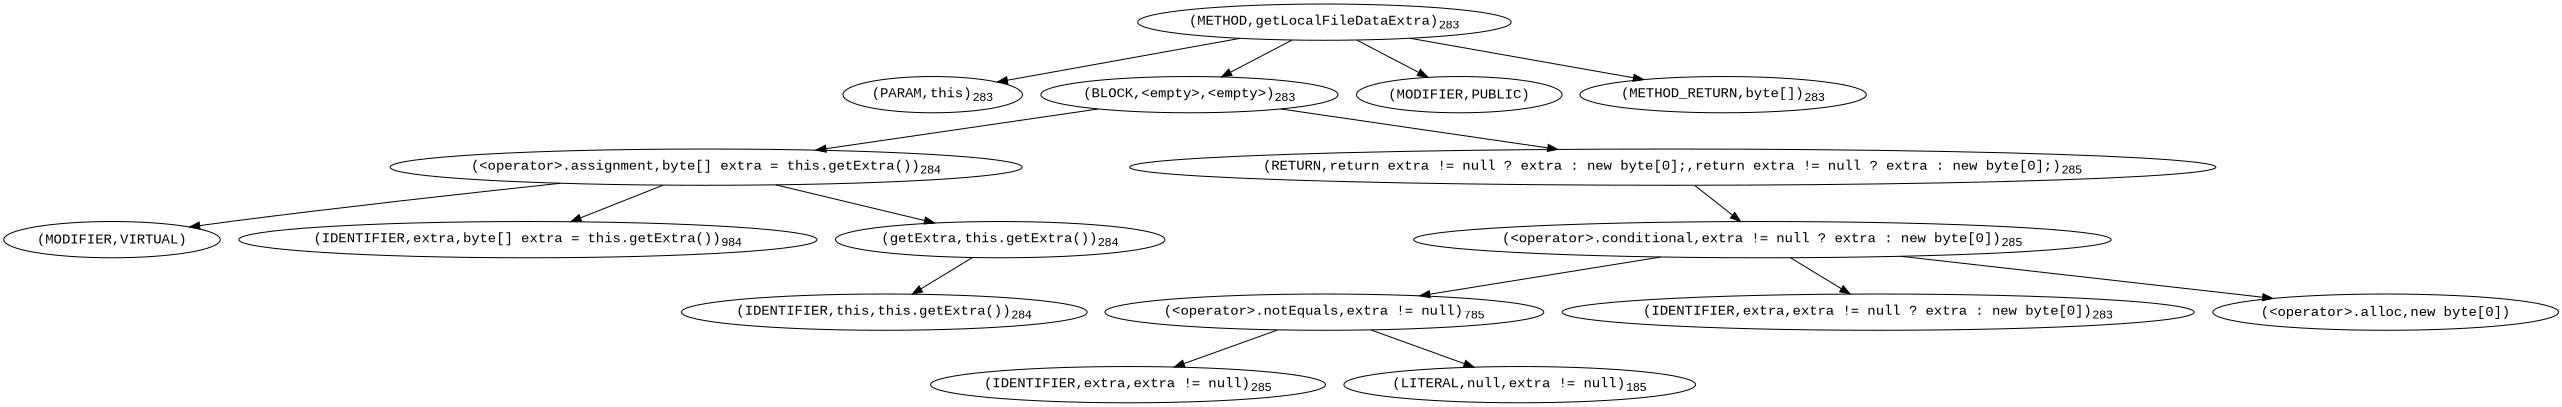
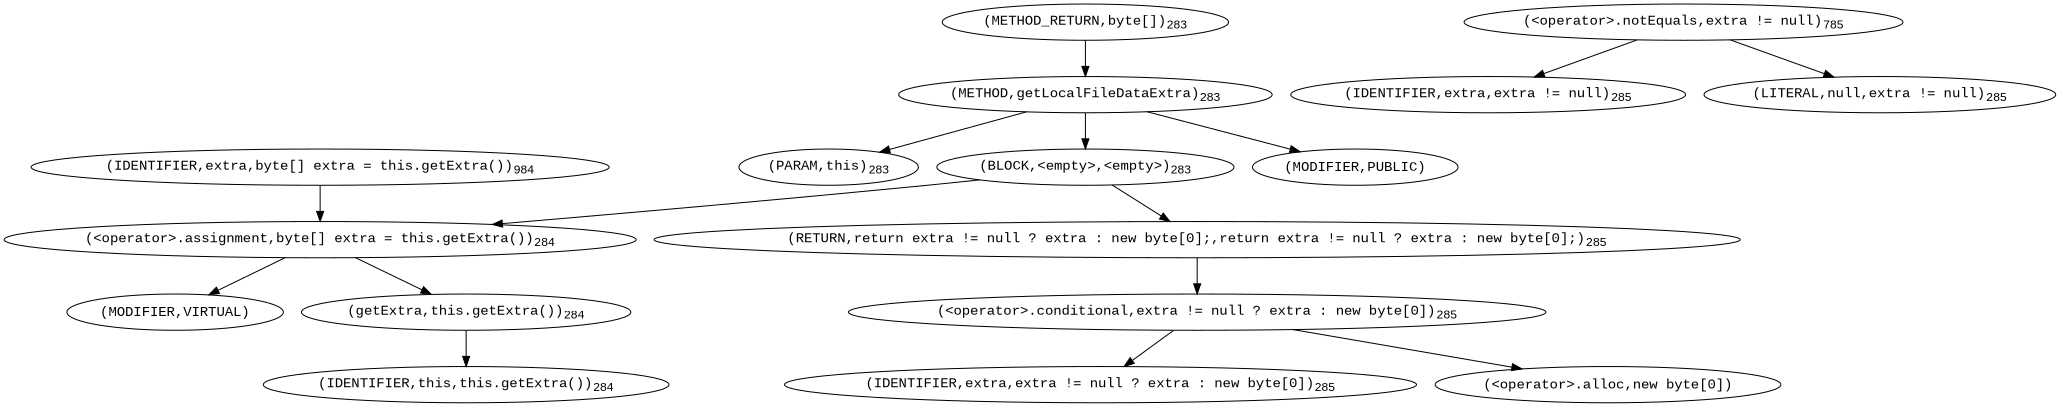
edge "(METHOD,getLocalFileDataExtra)" -> "(METHOD_RETURN,byte[])": reversed
edge "(<operator>.assignment,byte[] extra = this.getExtra())" -> "(IDENTIFIER,extra,byte[] extra = this.getExtra())": reversed
edge "(<operator>.conditional,extra != null ? extra : new byte[0])" -> "(<operator>.notEquals,extra != null)": removed
node "(IDENTIFIER,extra,extra != null ? extra : new byte[0])": text "283" -> "285"
node "(LITERAL,null,extra != null)": text "185" -> "285"
